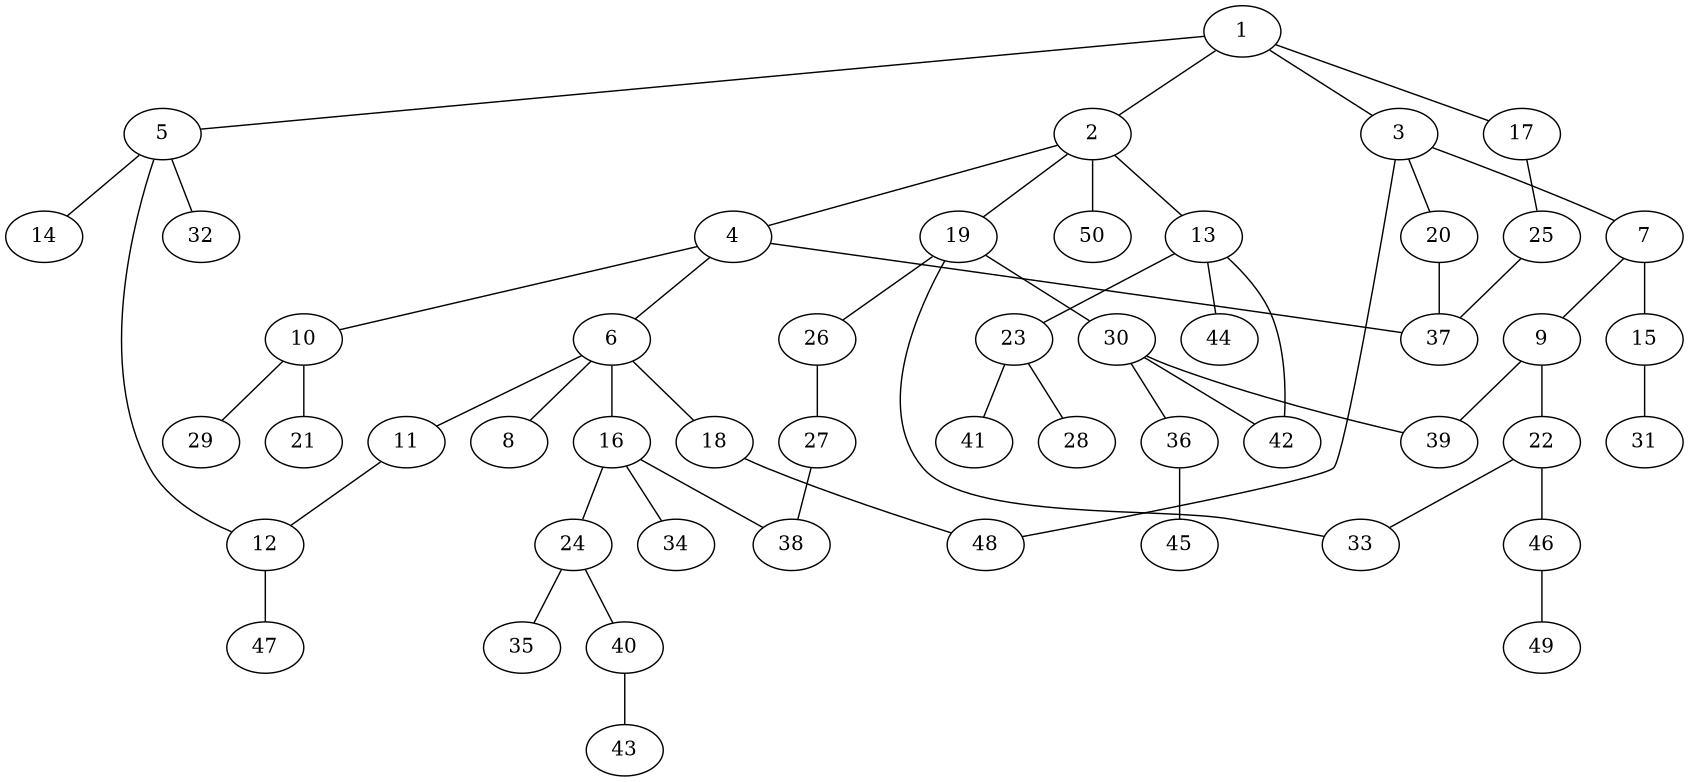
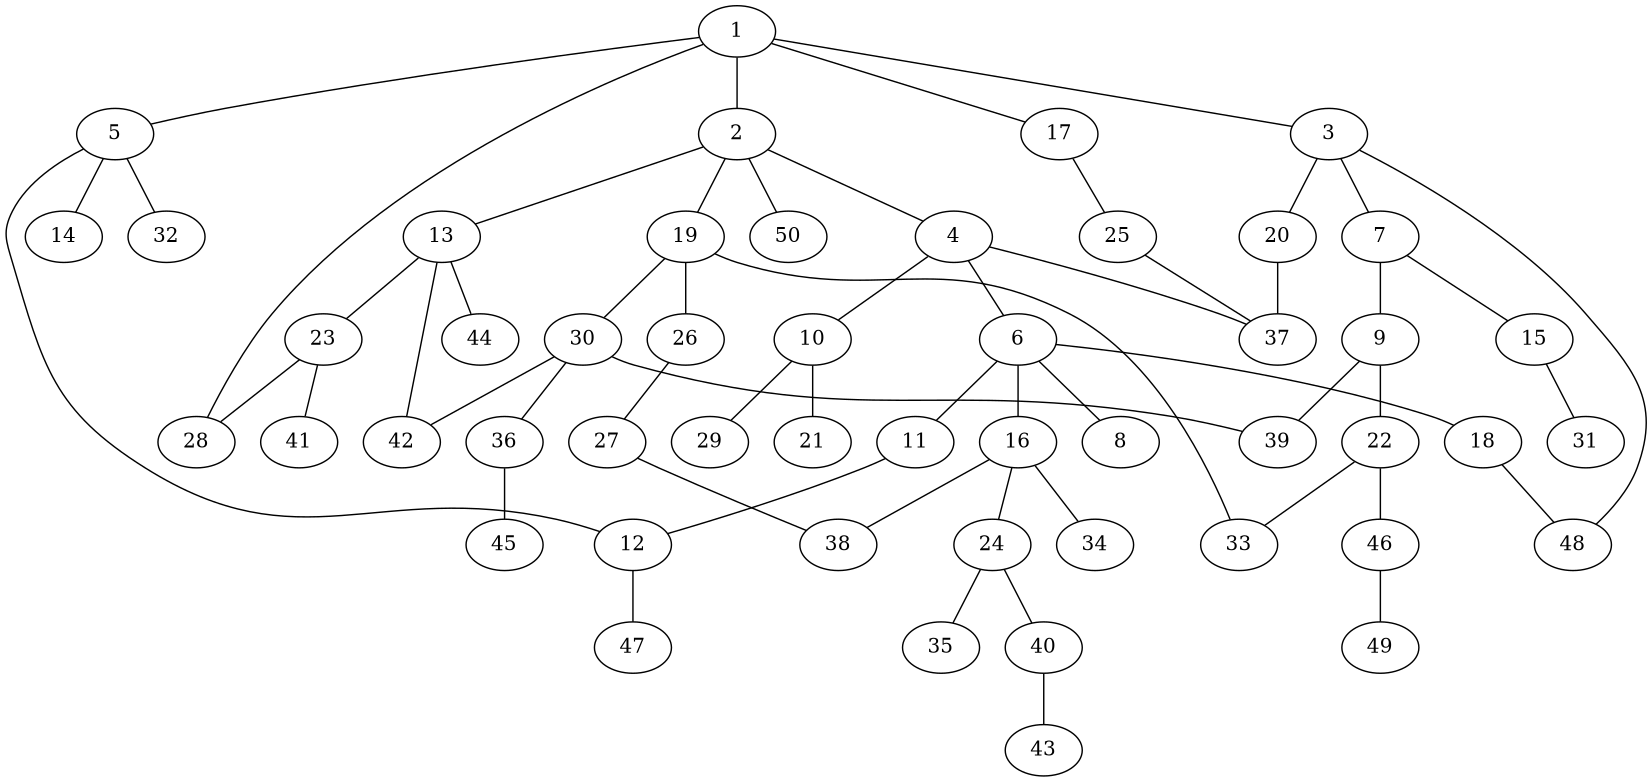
edge "1" -- "28": added
